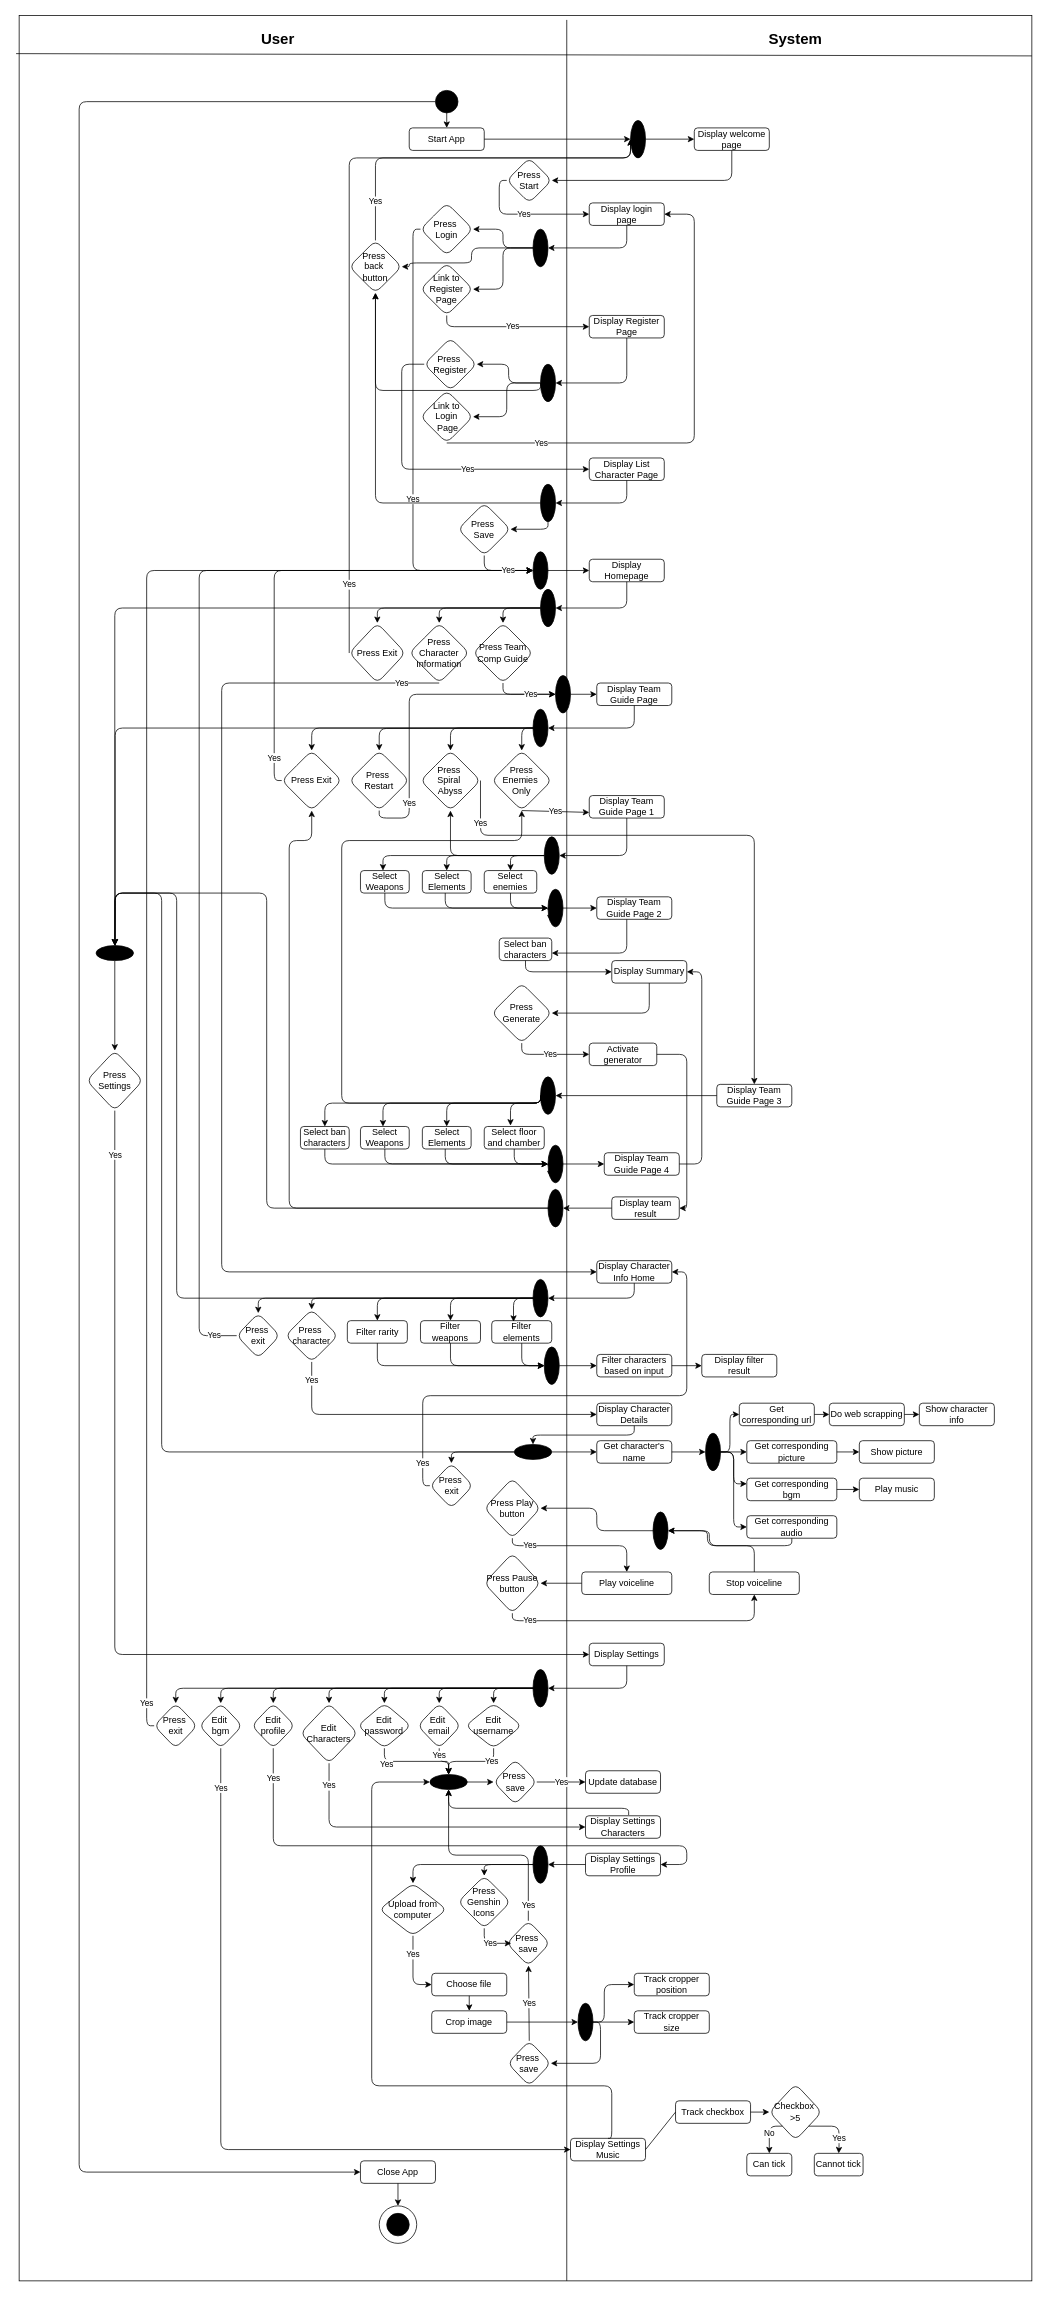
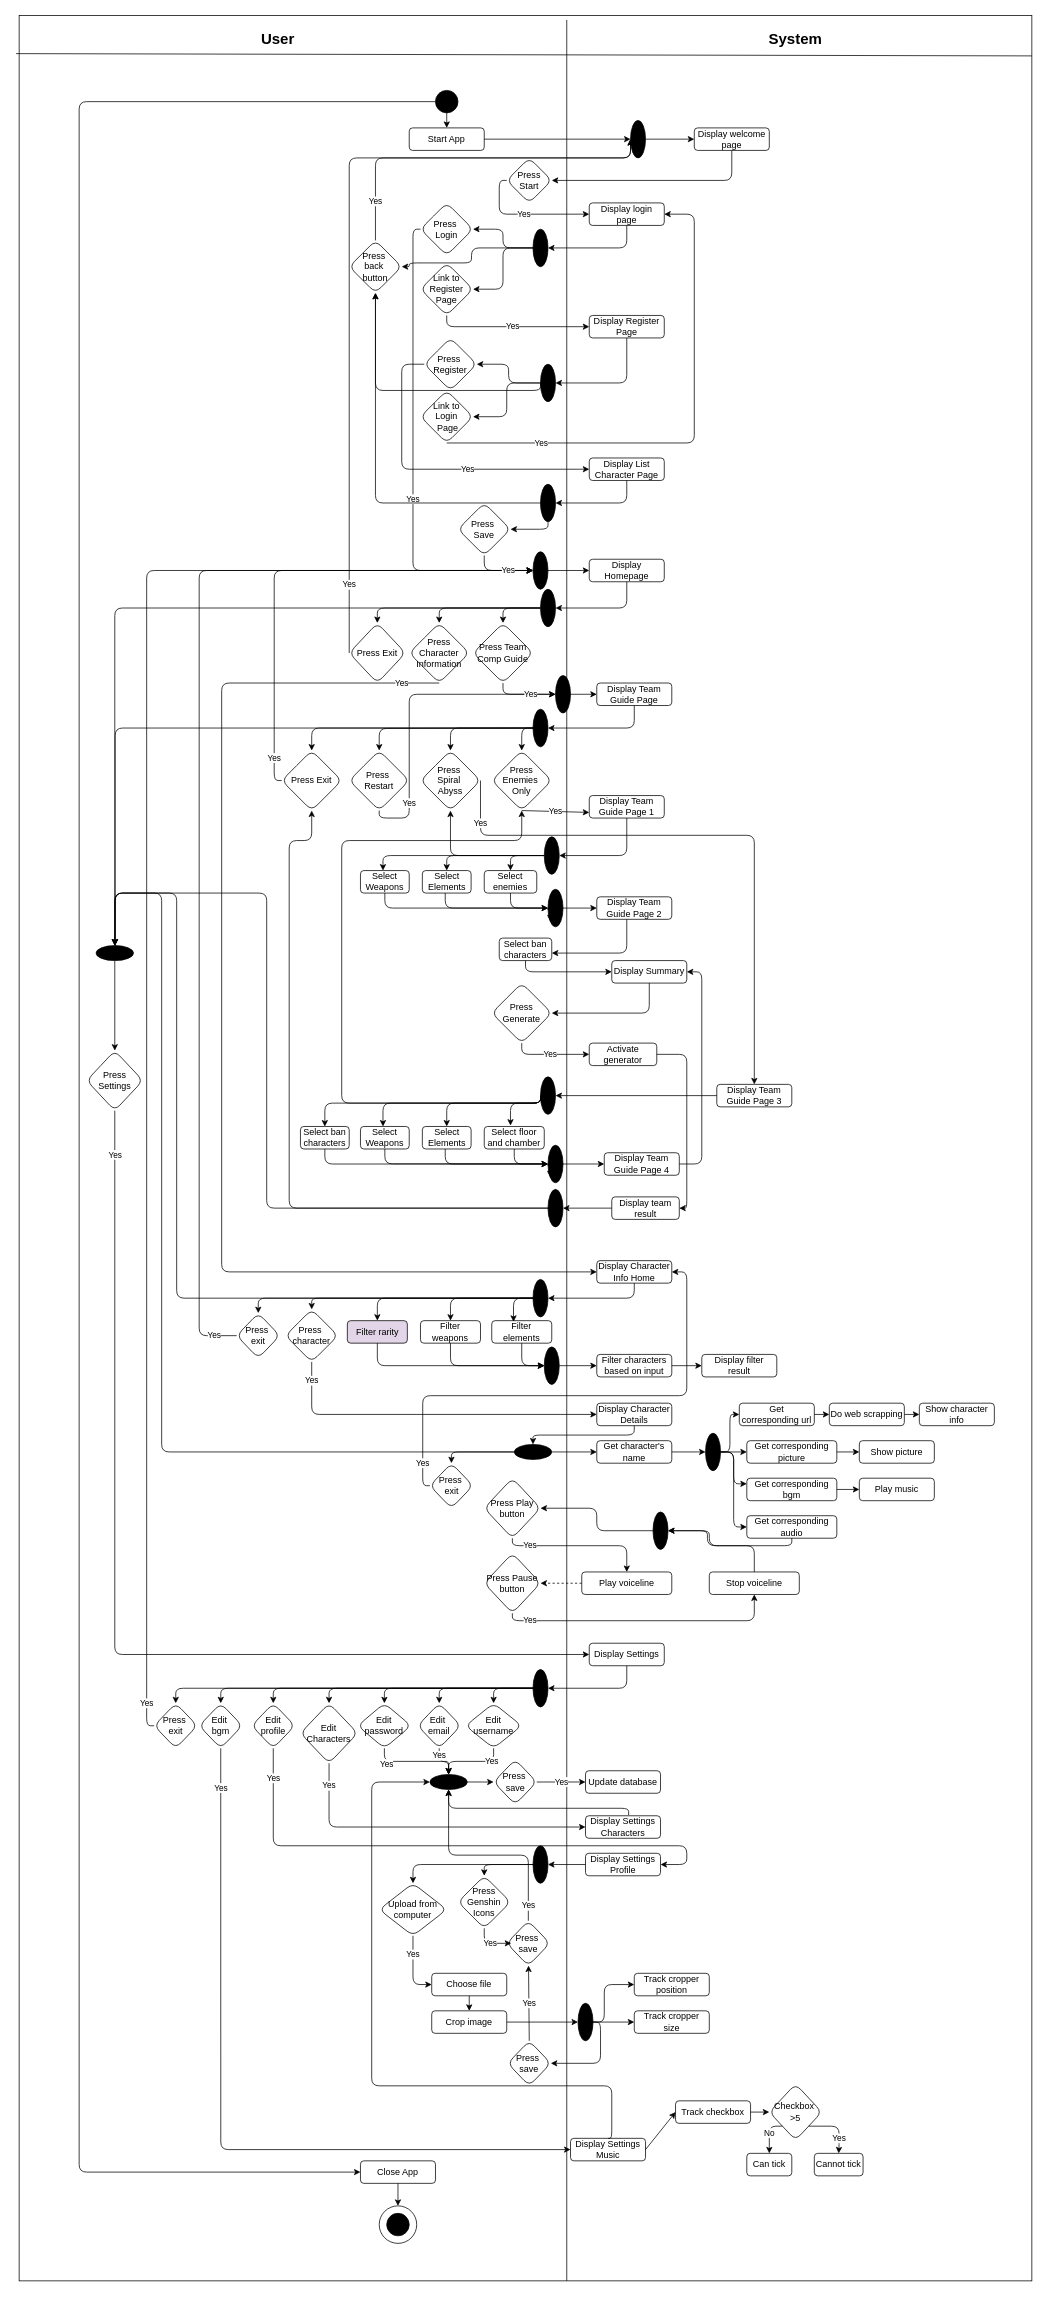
node "Filter rarity": fillcolor #ffffff -> #e1d5e7
edge "Play voiceline" -> "Press Pause button": style solid -> dashed
edge "Track checkbox" -- "Display Settings Music": arrowhead none -> classic
